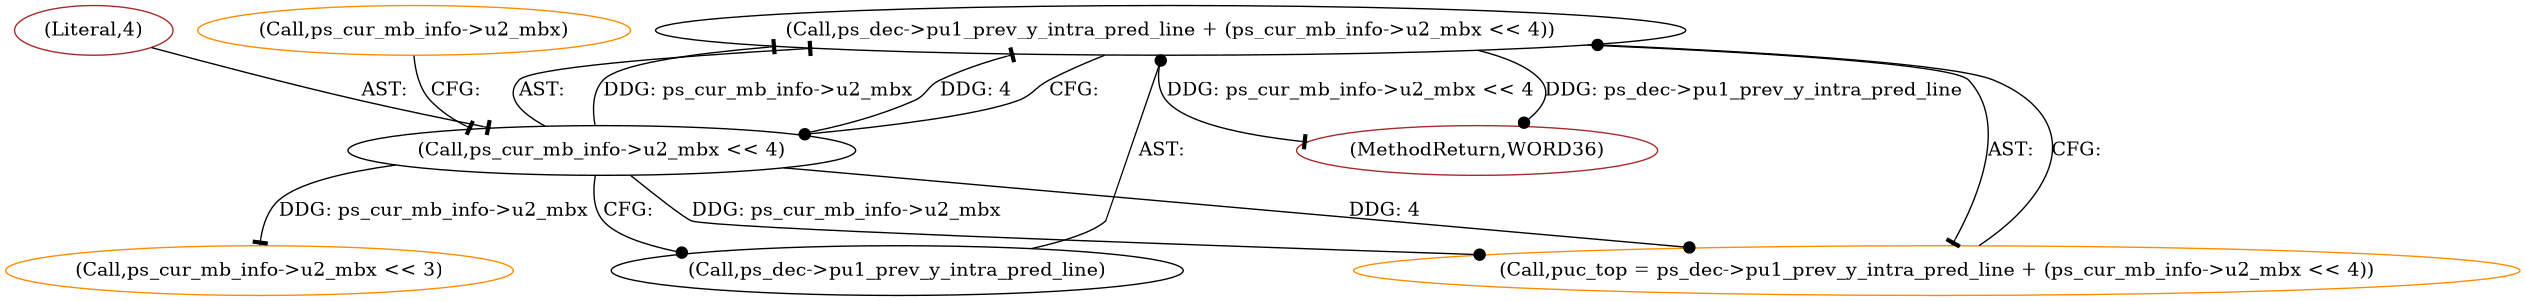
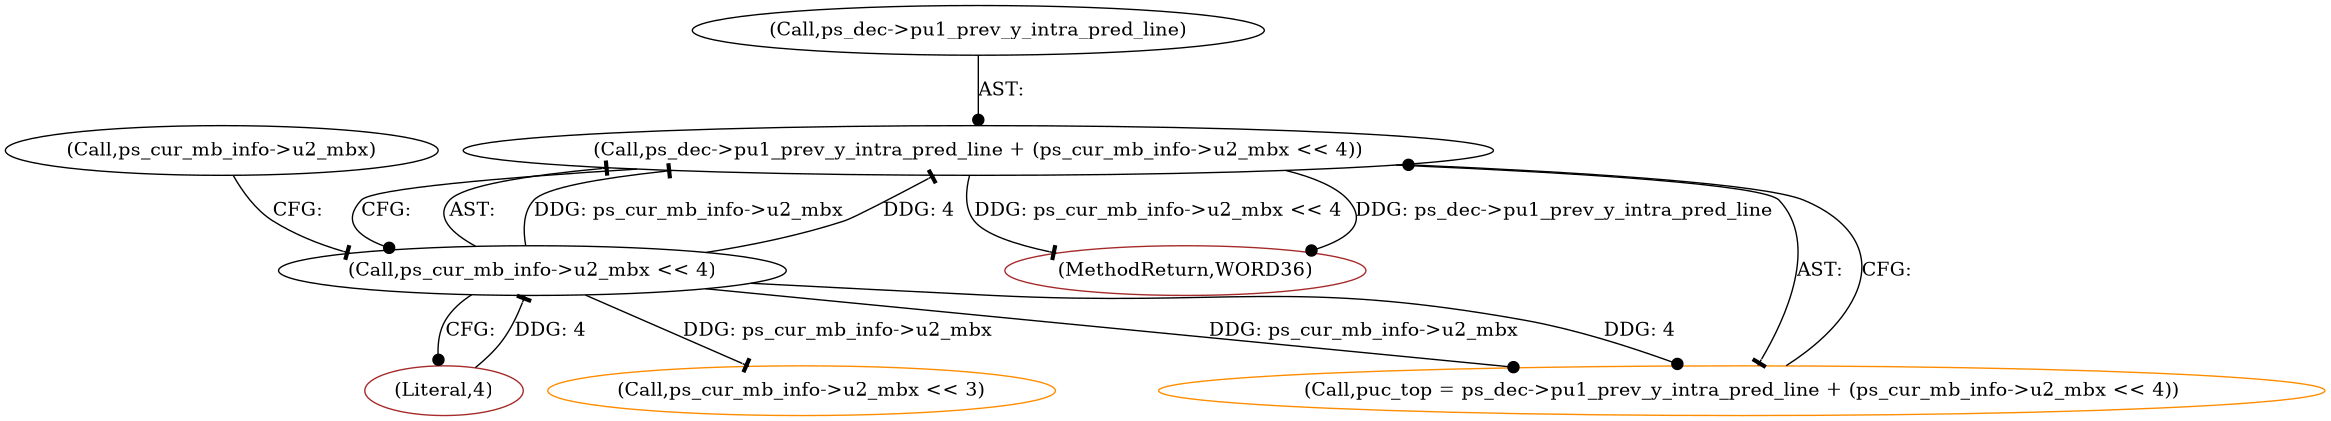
node "(Call,ps_cur_mb_info->u2_mbx)": color darkorange -> black
edge "(Literal,4)" -> "(Call,ps_cur_mb_info->u2_mbx << 4)": label "AST: " -> "DDG: 4"
edge "(Call,ps_cur_mb_info->u2_mbx << 4)" -> "(Call,ps_dec->pu1_prev_y_intra_pred_line)": now "(Call,ps_cur_mb_info->u2_mbx << 4)" -> "(Literal,4)"
